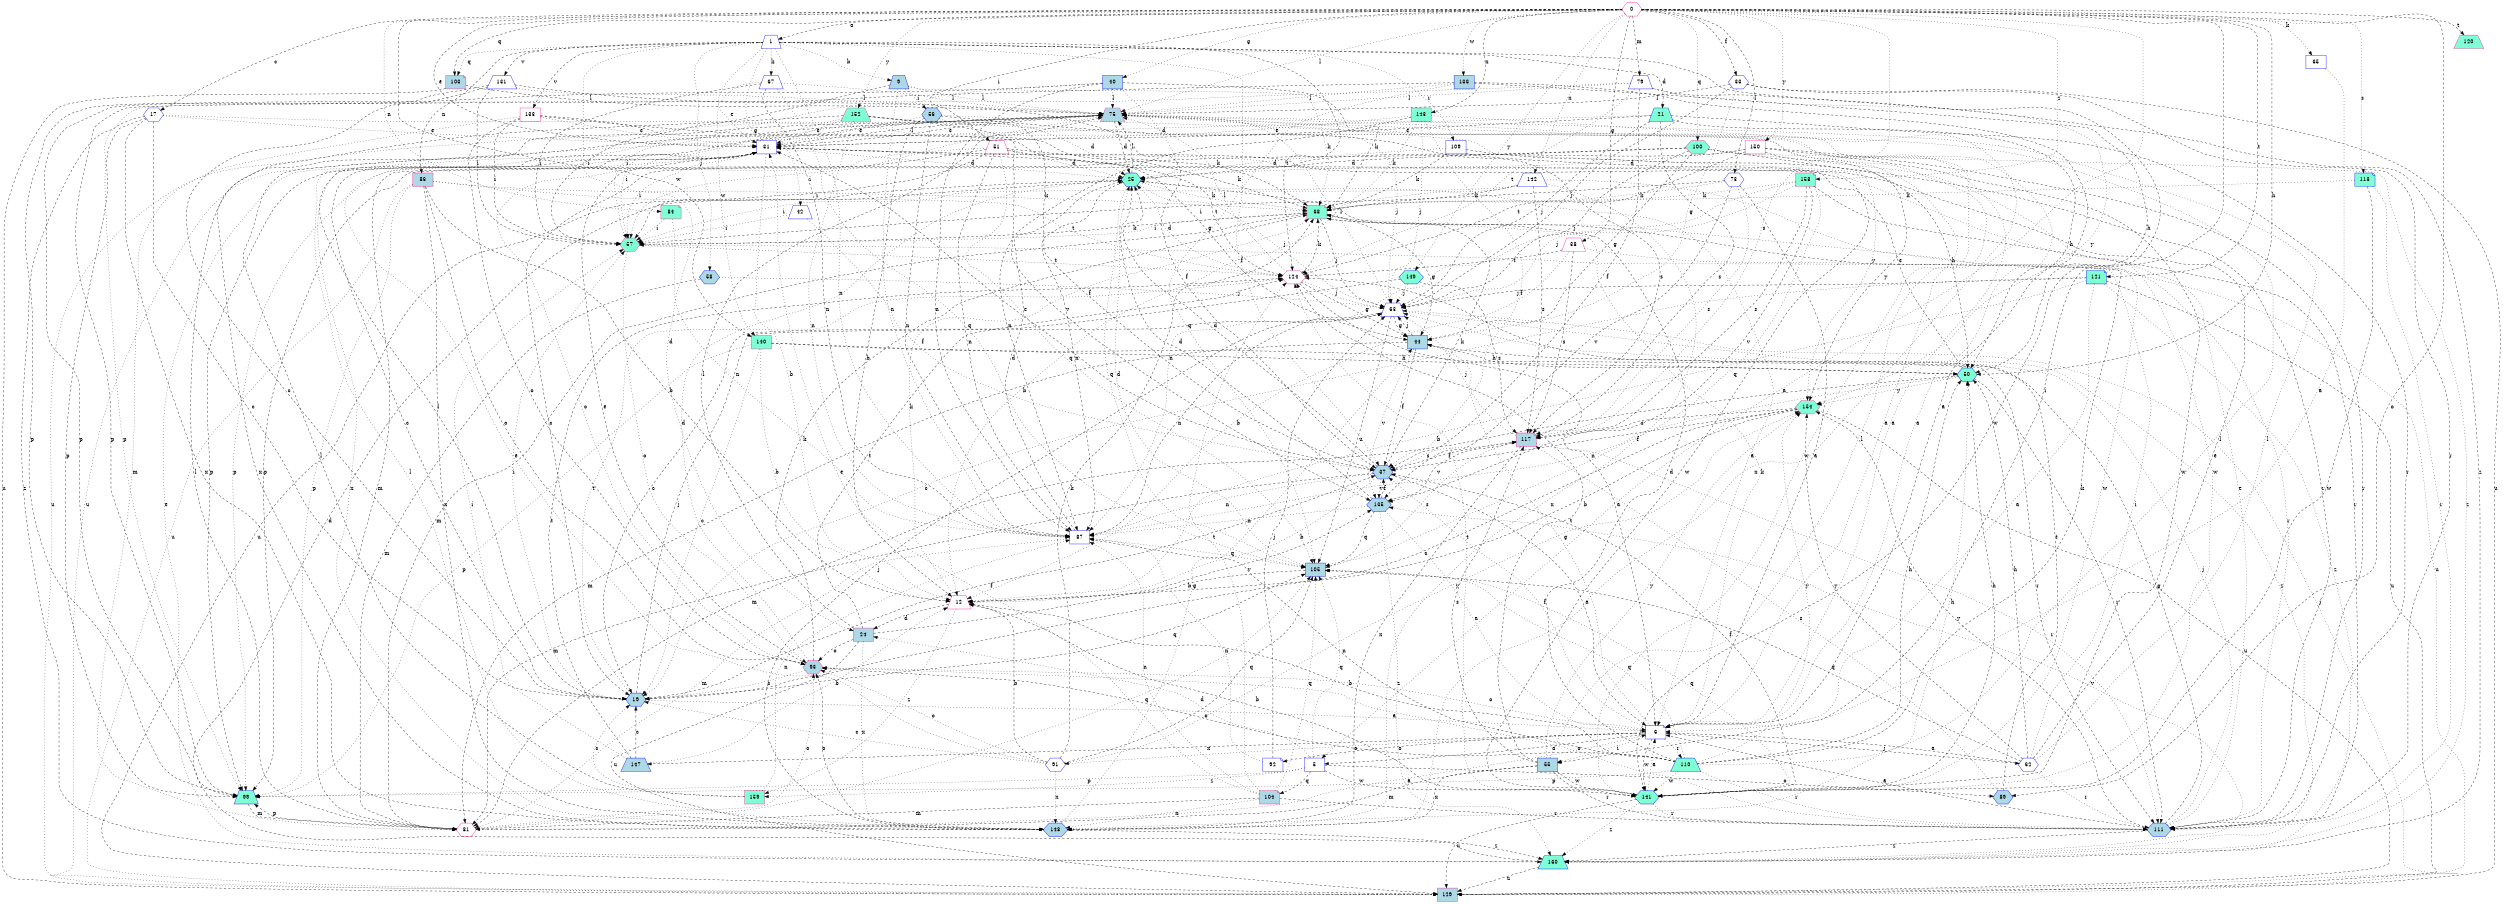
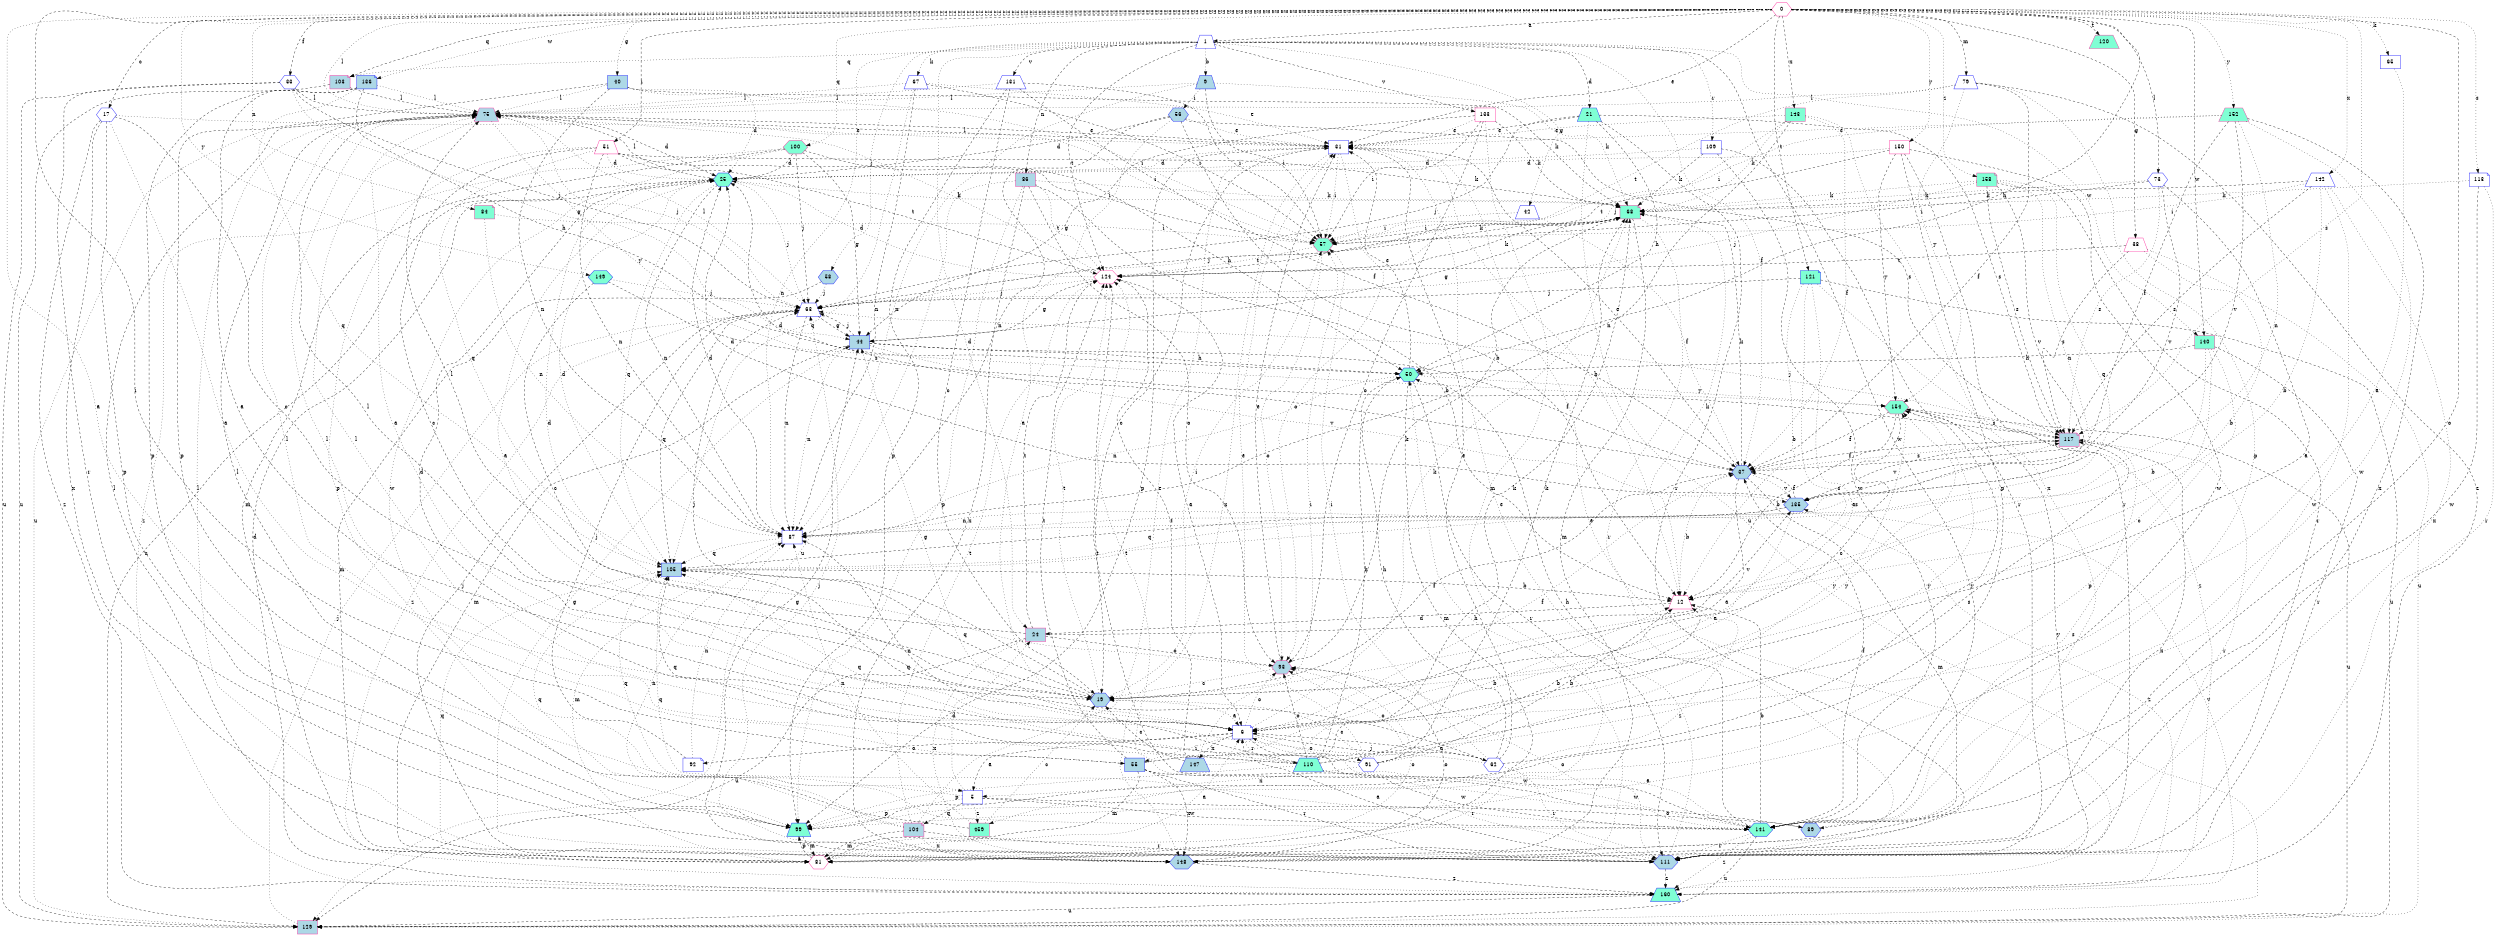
node "136": shape box -> note
edge "56" -> "25": style dotted -> dashed
node "113": fillcolor aquamarine -> white
edge "63" -> "105": label "u" -> "q"
edge "37" -> "87": now "44" -> "87"
edge "91" -> "148": now "91" -> "5"
node "159": label "159" -> "459"
